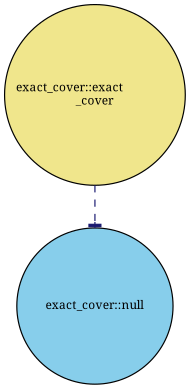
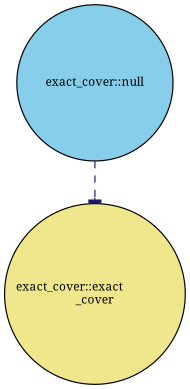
edge "exact_cover::exact _cover" -> "exact_cover::null": reversed
